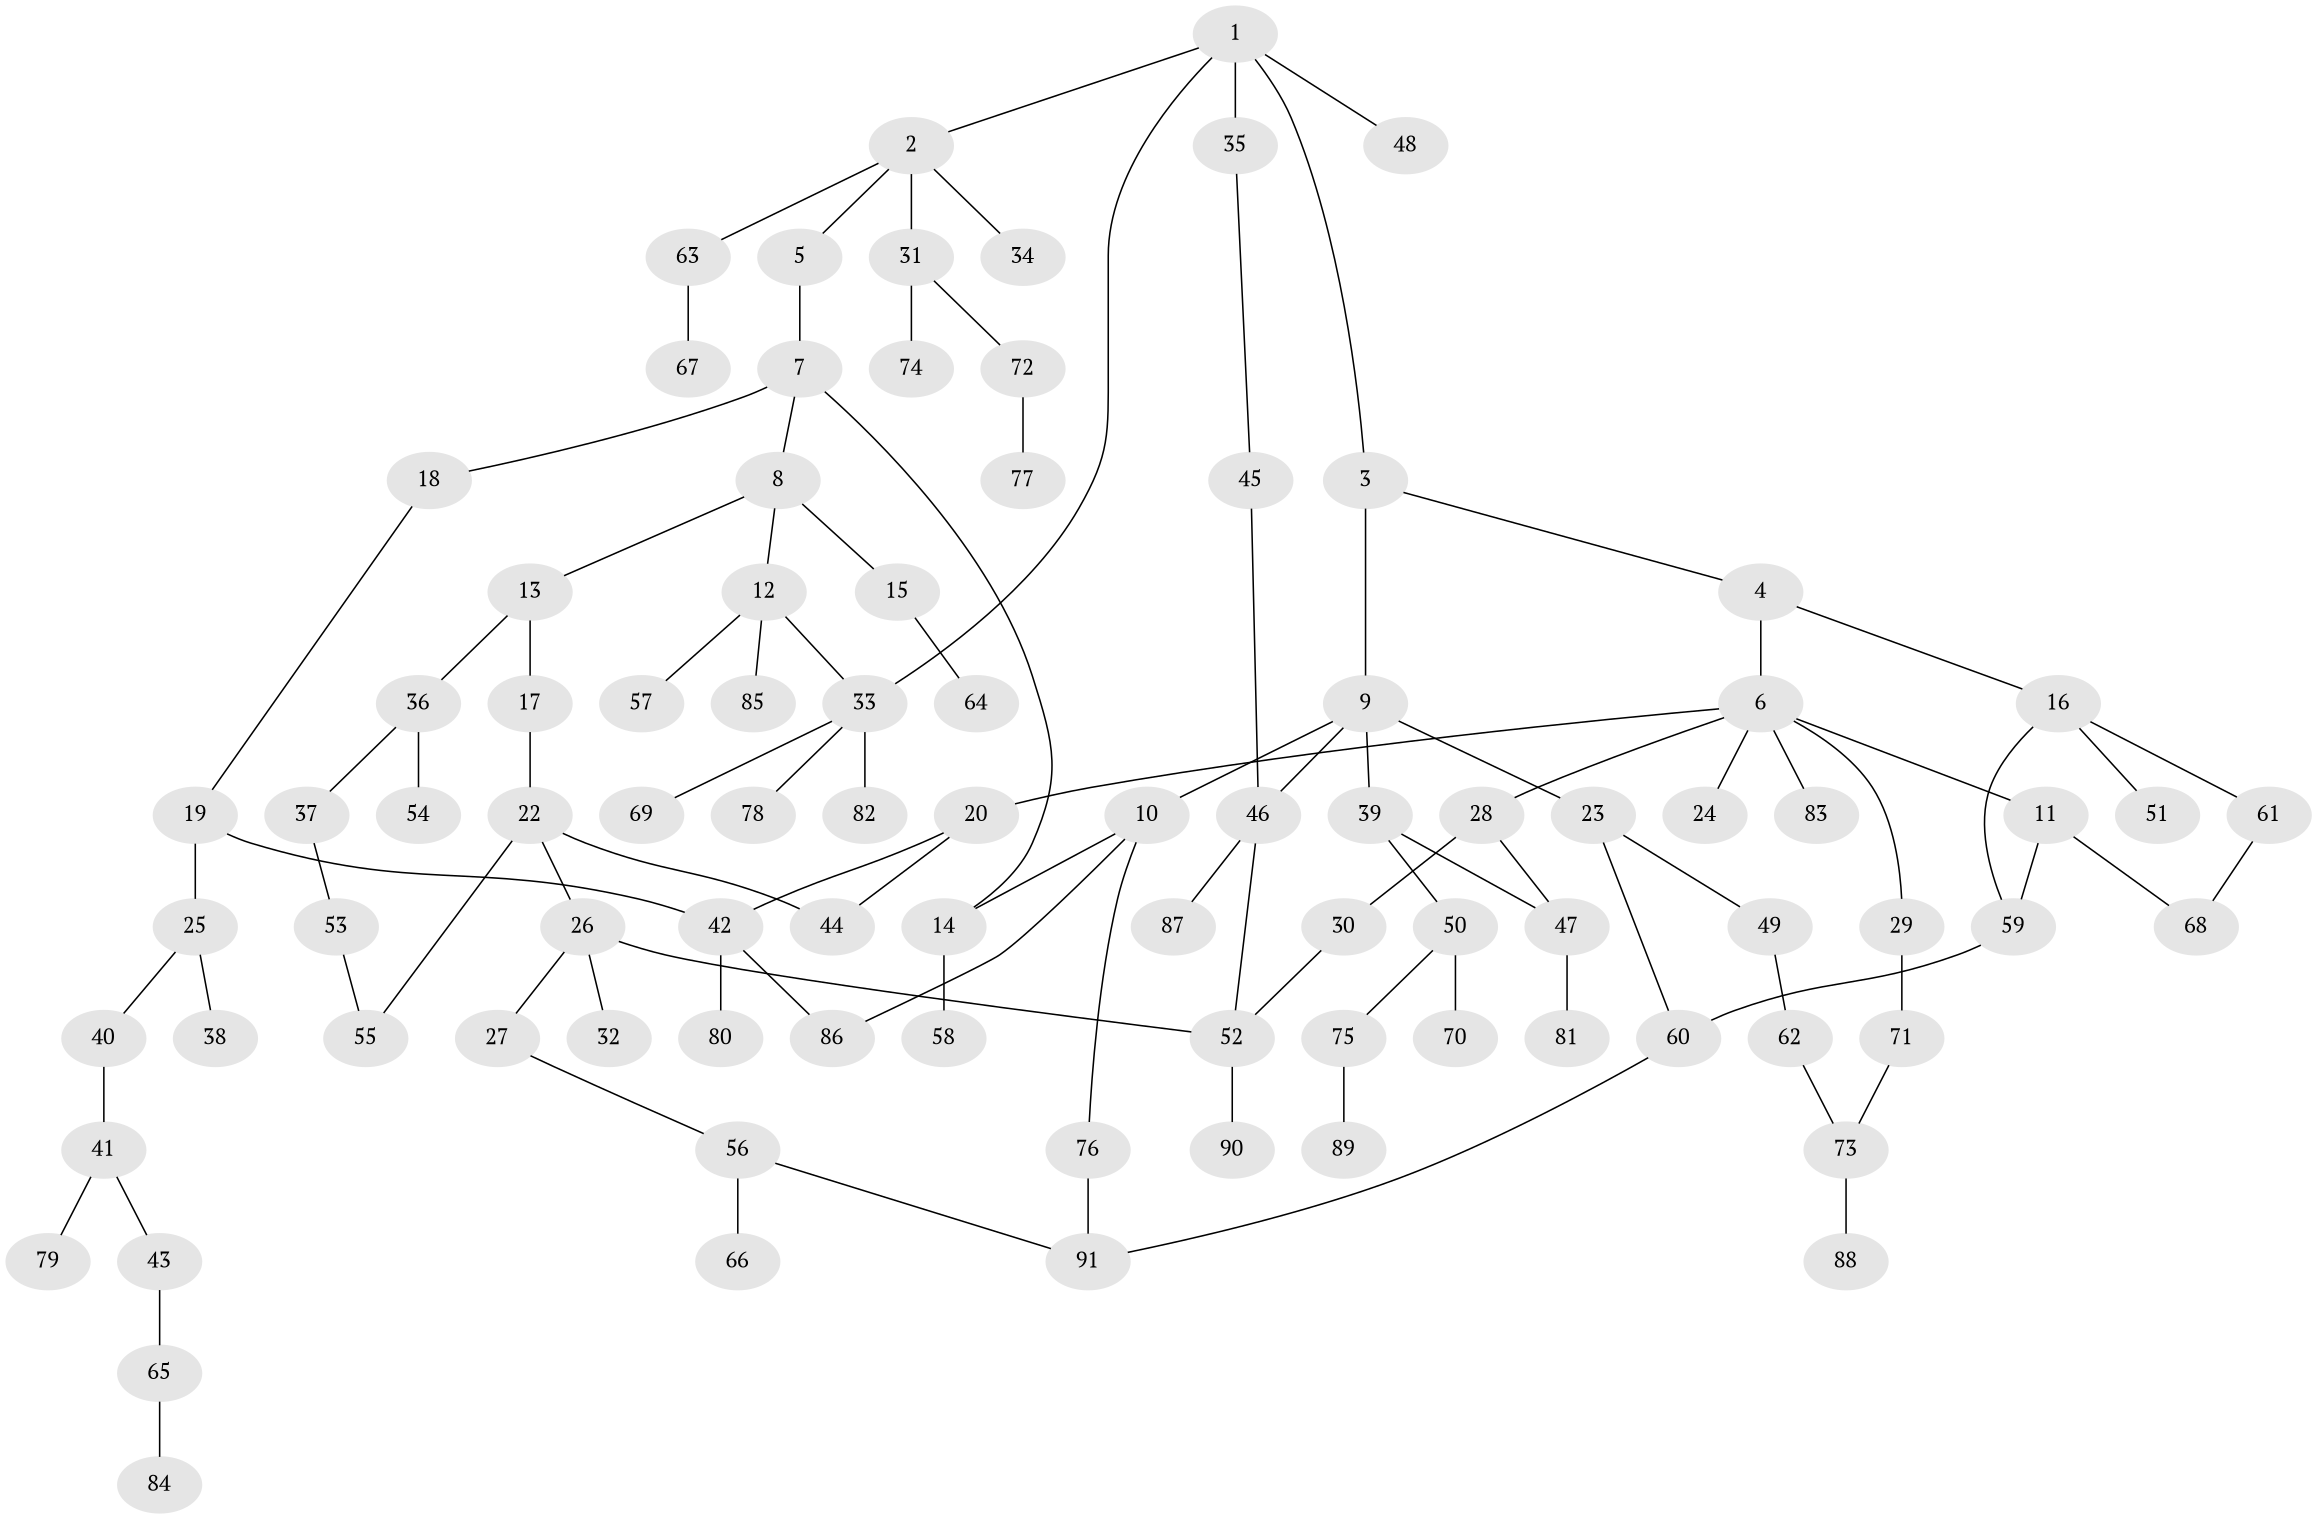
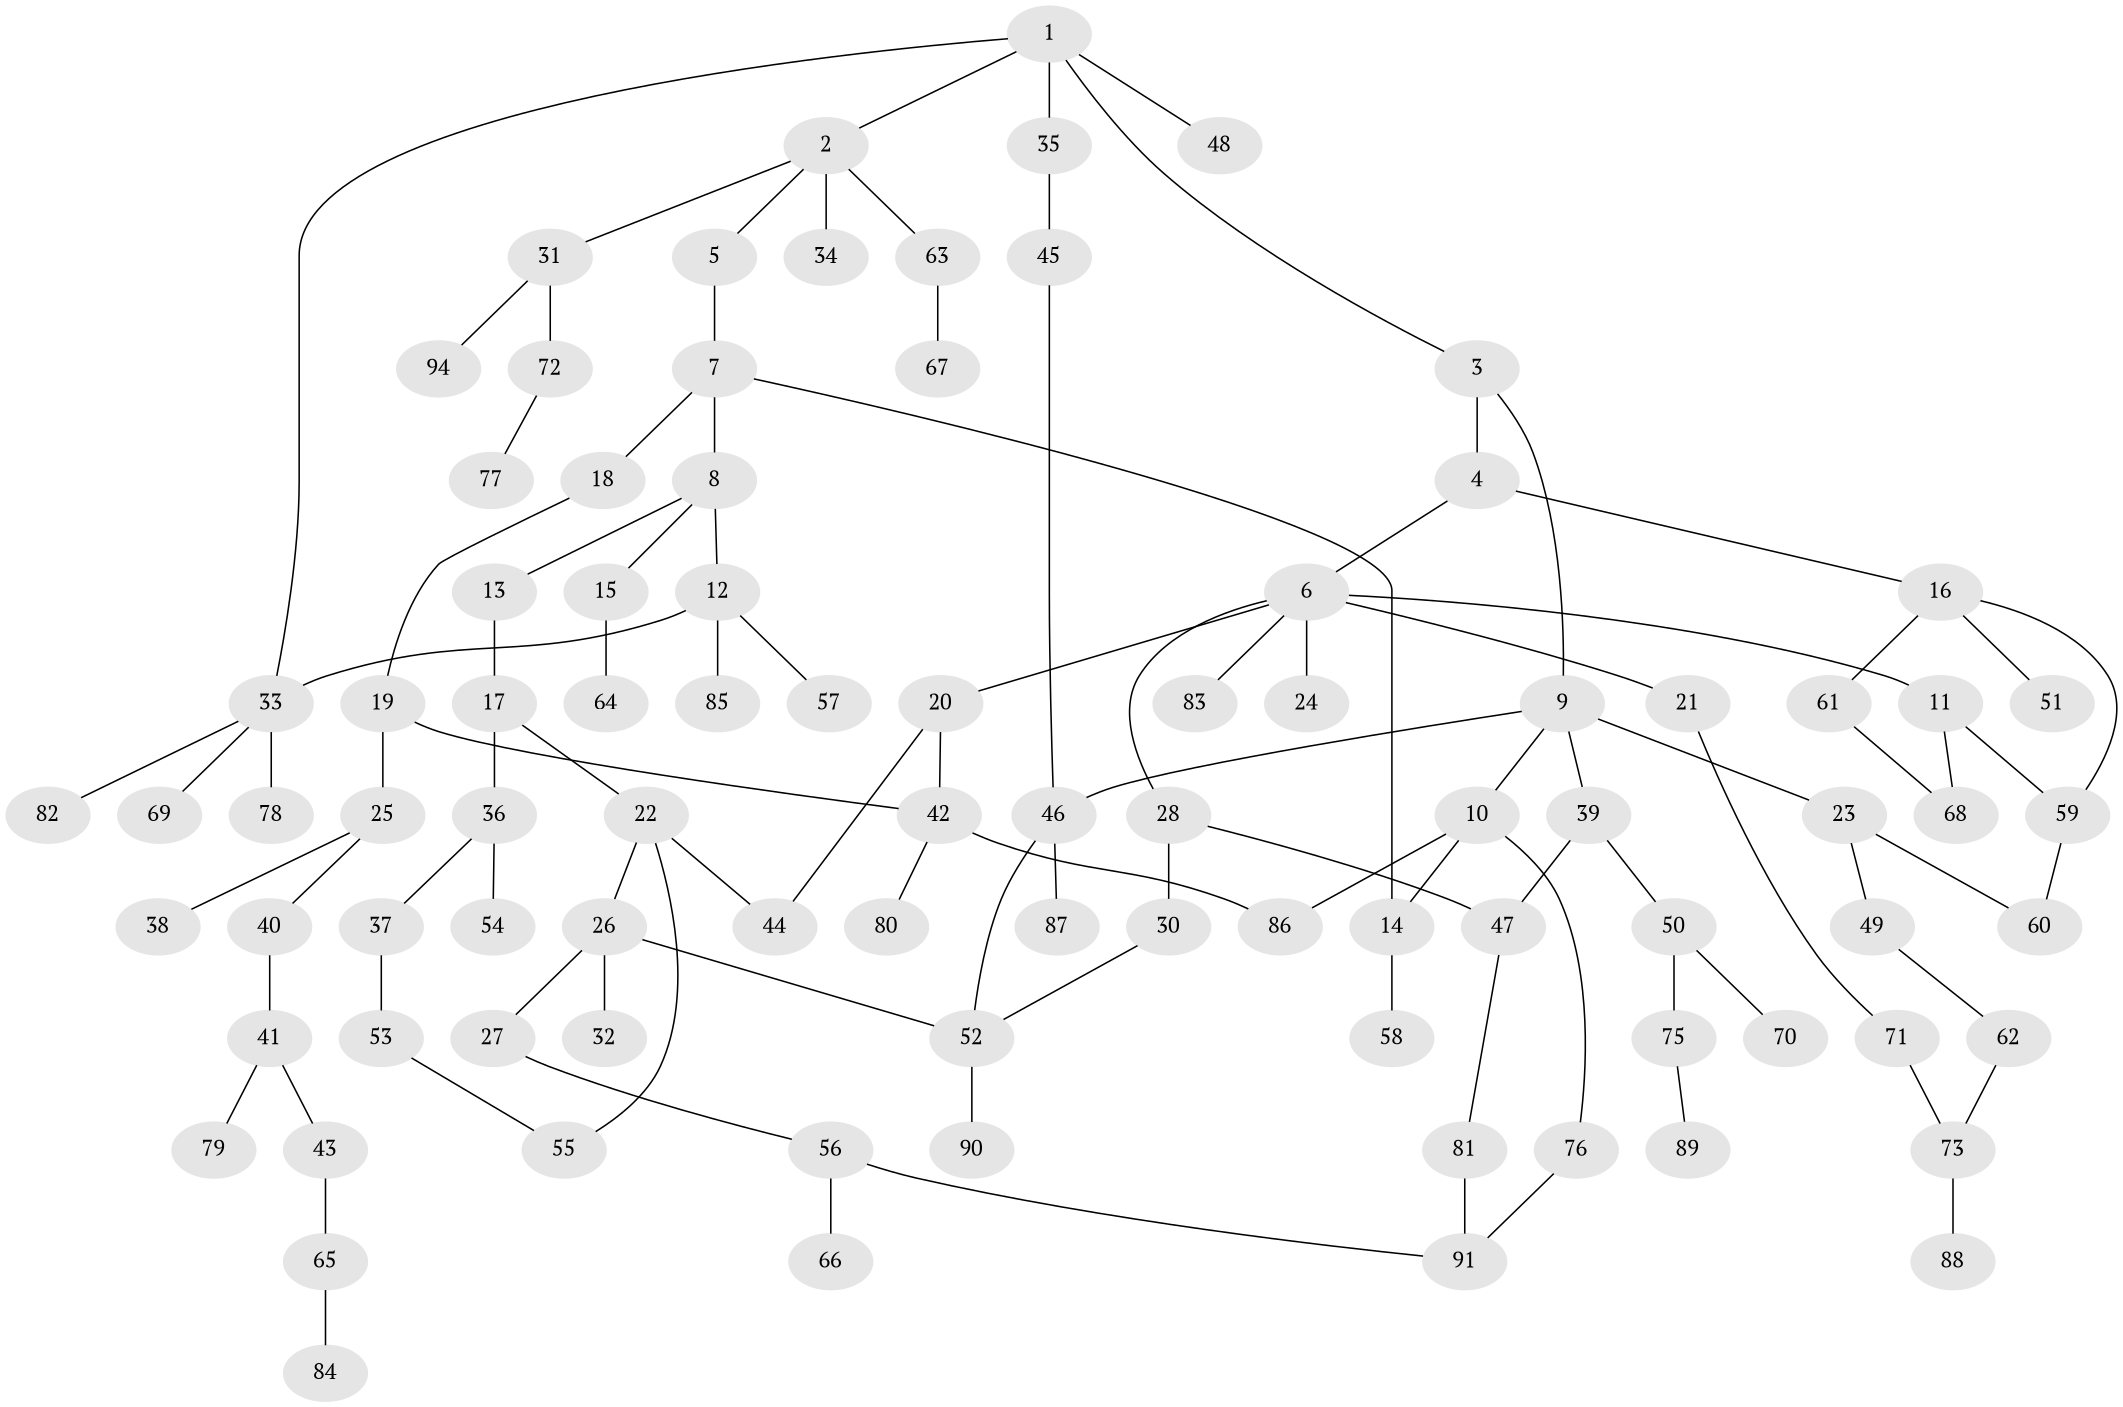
node "74": label "74" -> "94"
edge "13" -- "36": now "17" -- "36"
node "29": label "29" -> "21"
edge "60" -- "91": now "81" -- "91"
